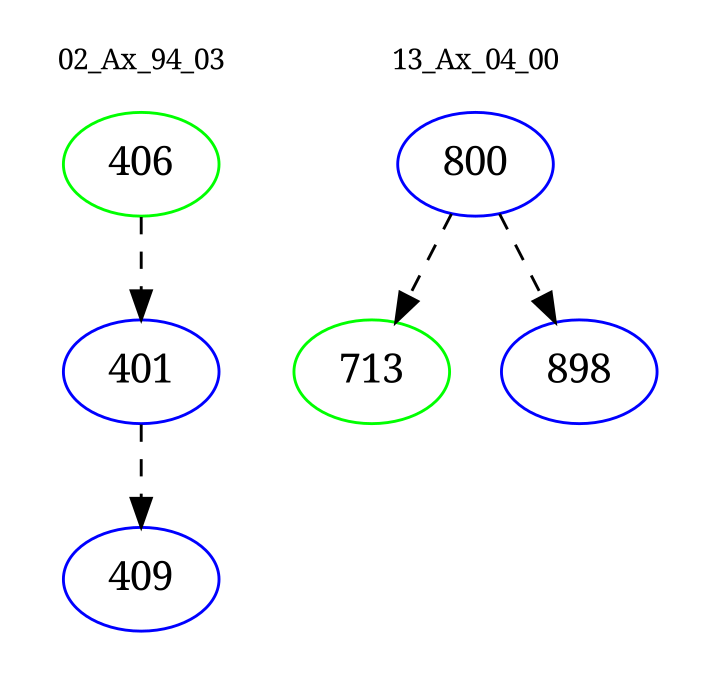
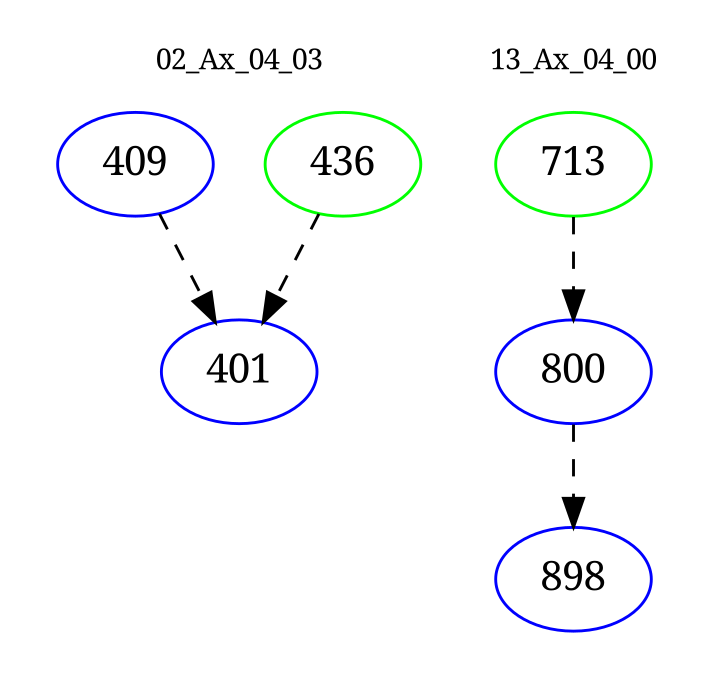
cluster "02_Ax_94_03": label "02_Ax_94_03" -> "02_Ax_04_03"
node "406": label "406" -> "436"
edge "800" -> "713": reversed
edge "401" -> "409": reversed
